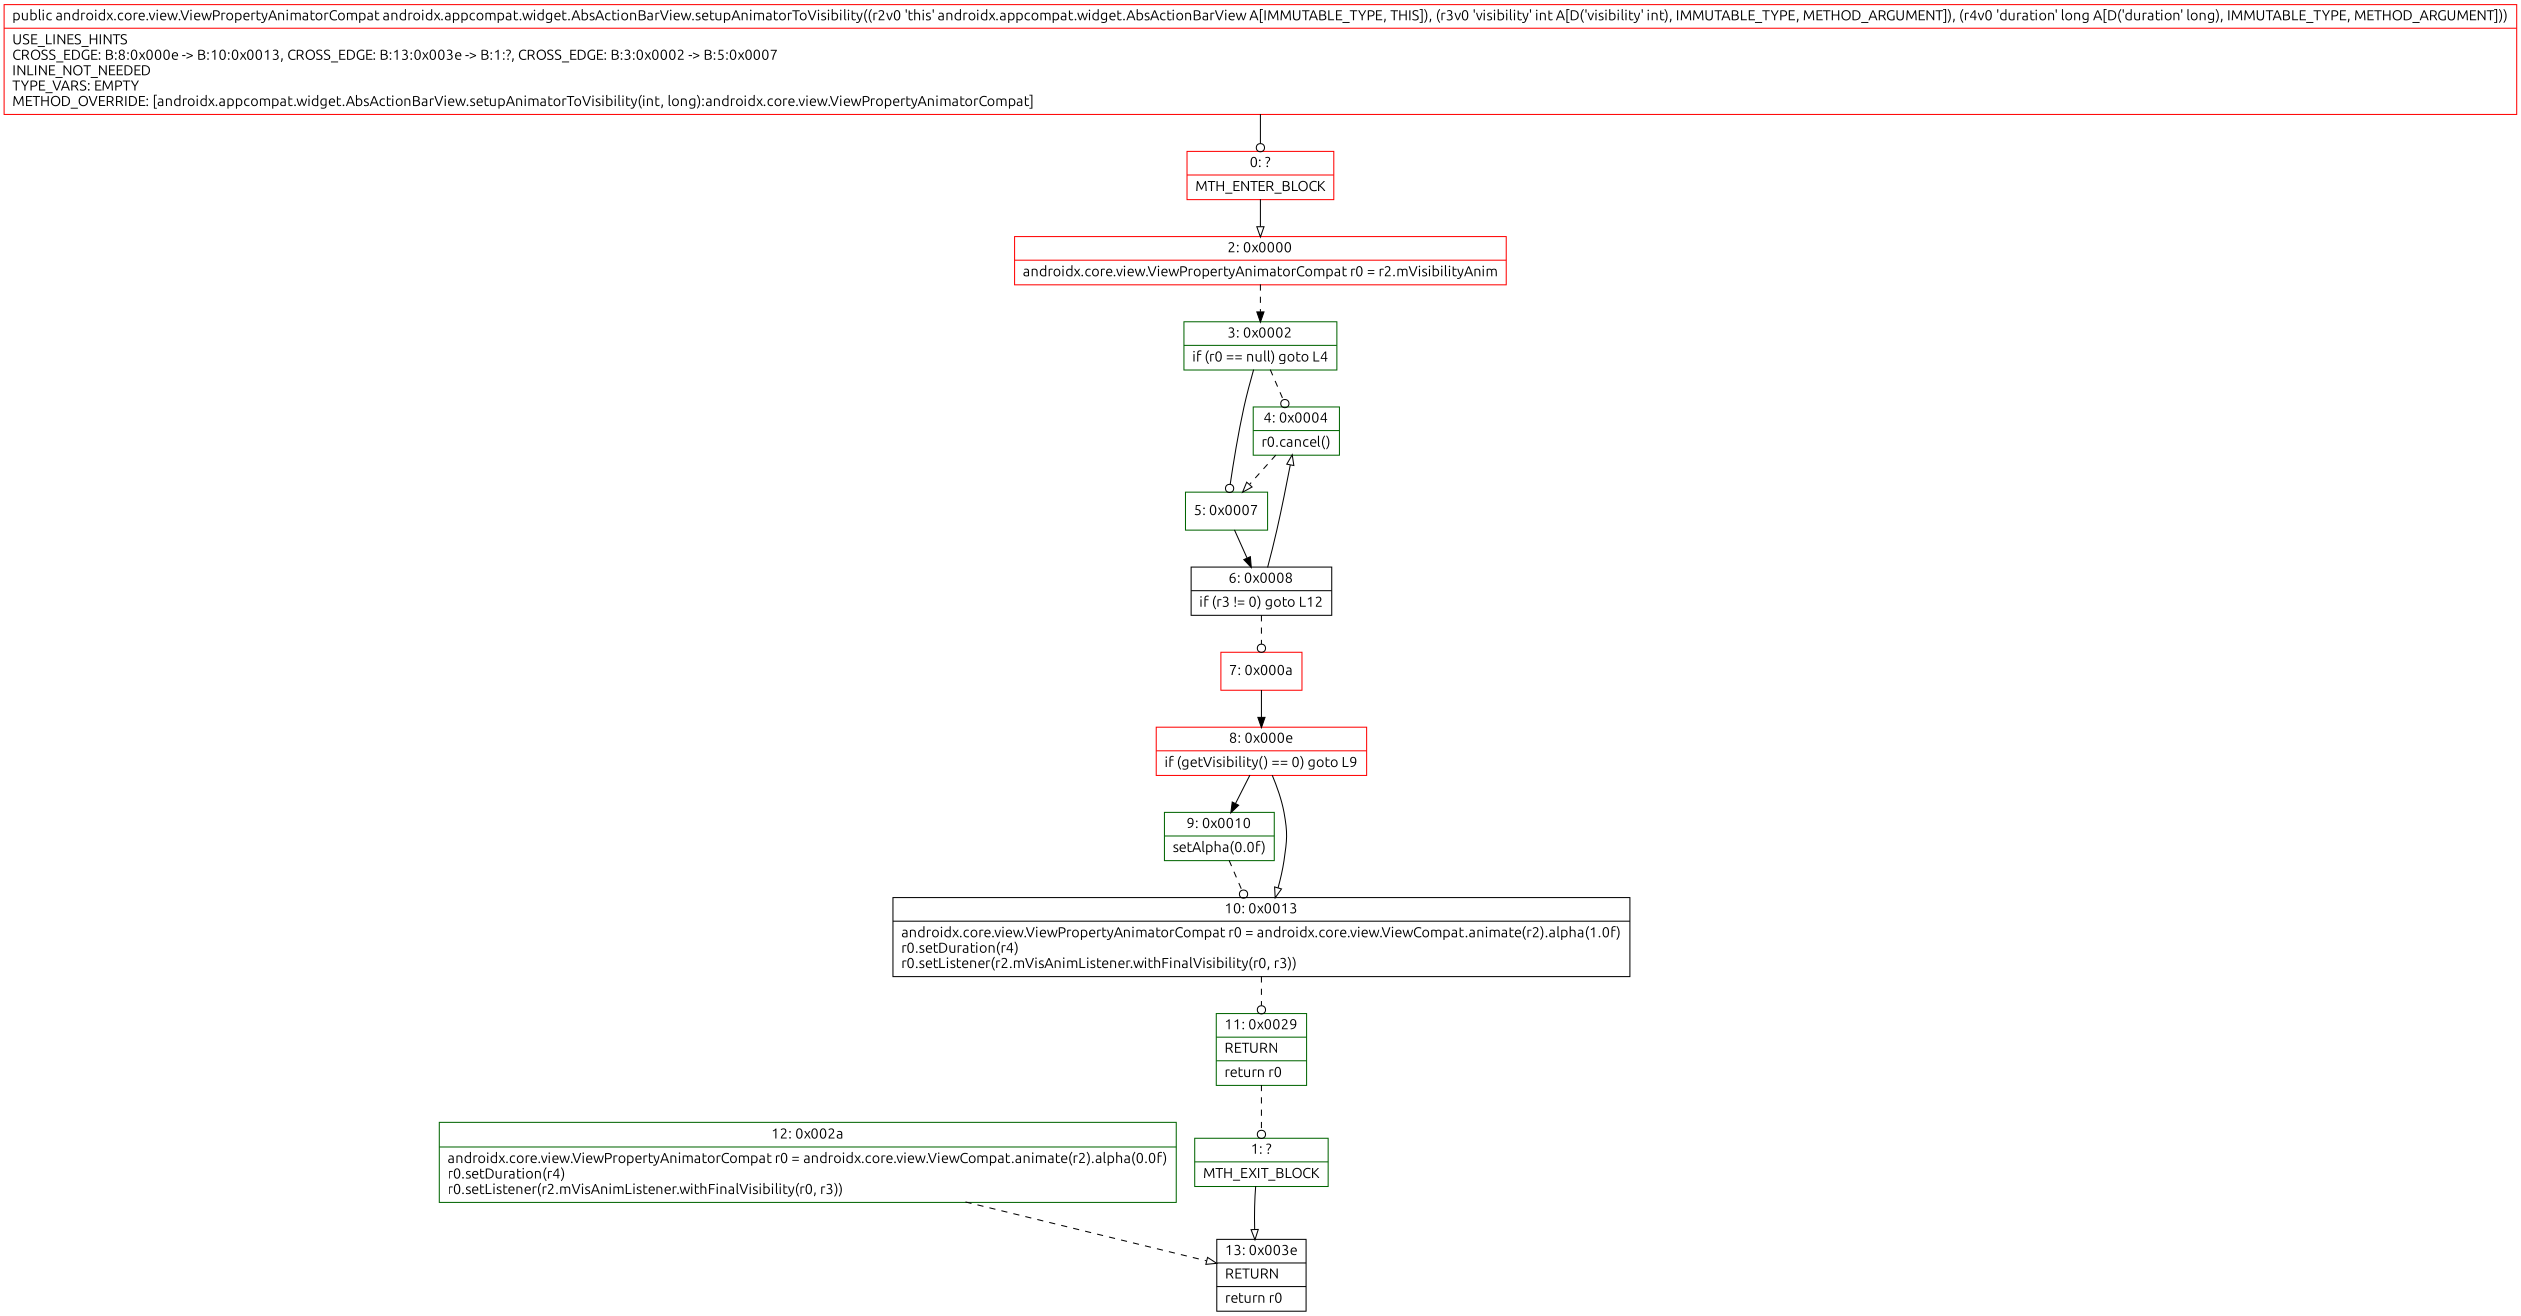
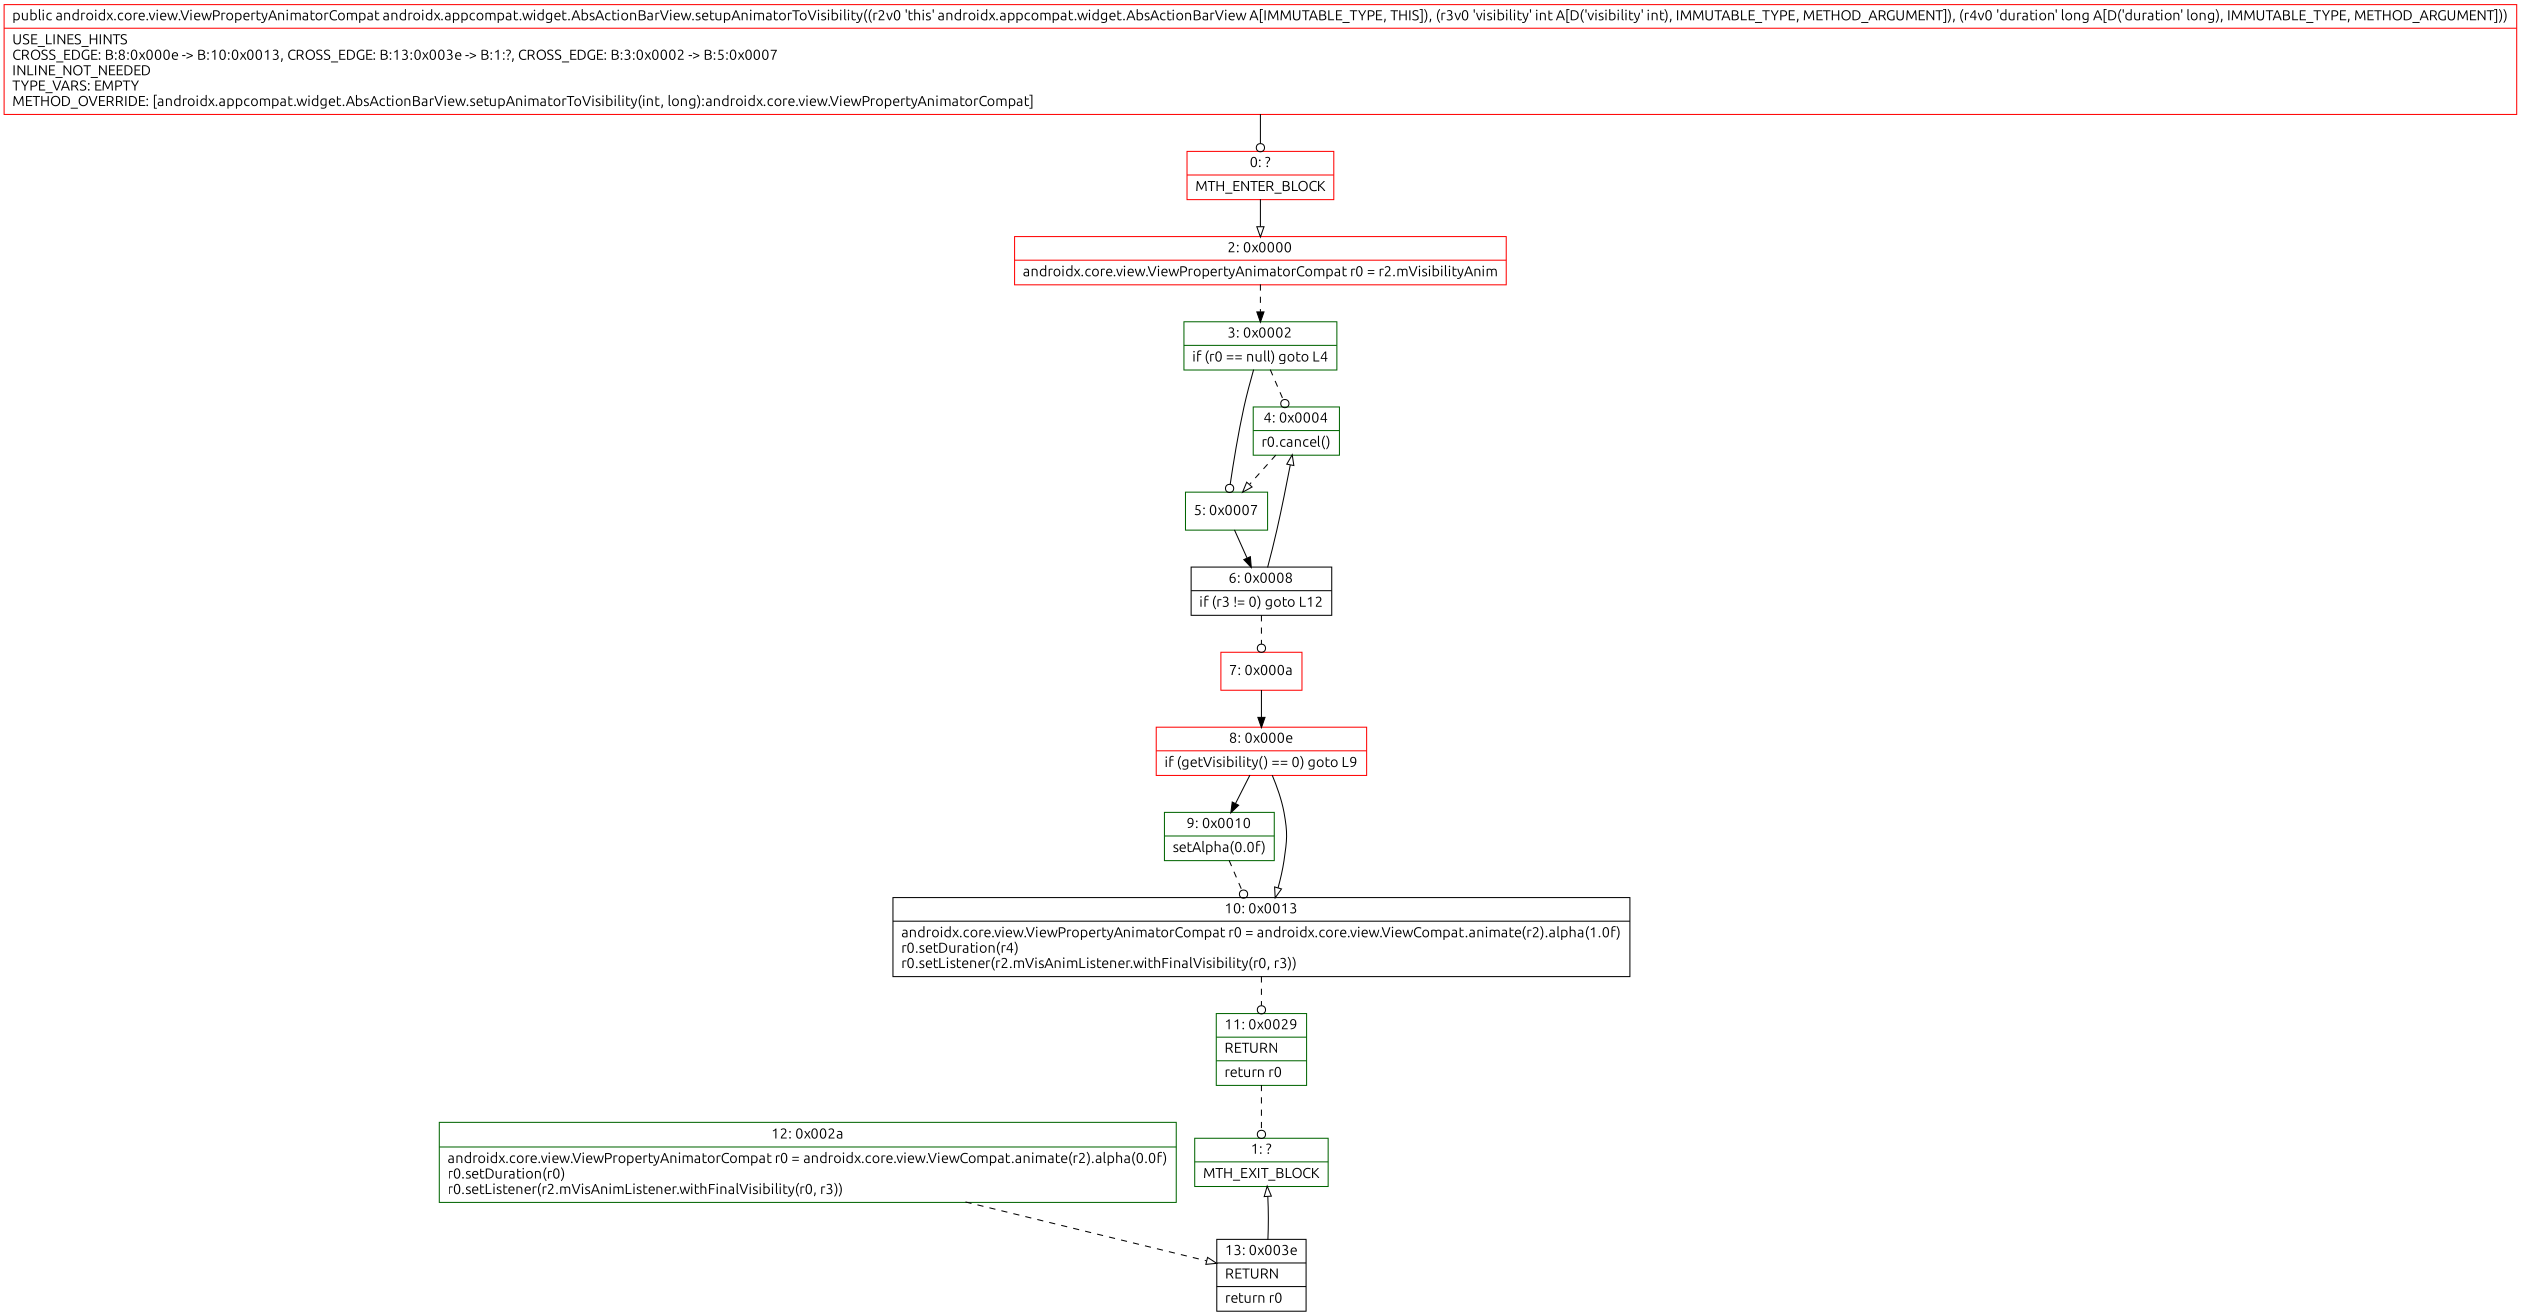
node "12: 0x002a": text "r0.setDuration(r4)" -> "r0.setDuration(r0)"
edge "1: ?" -> "13: 0x003e": reversed
